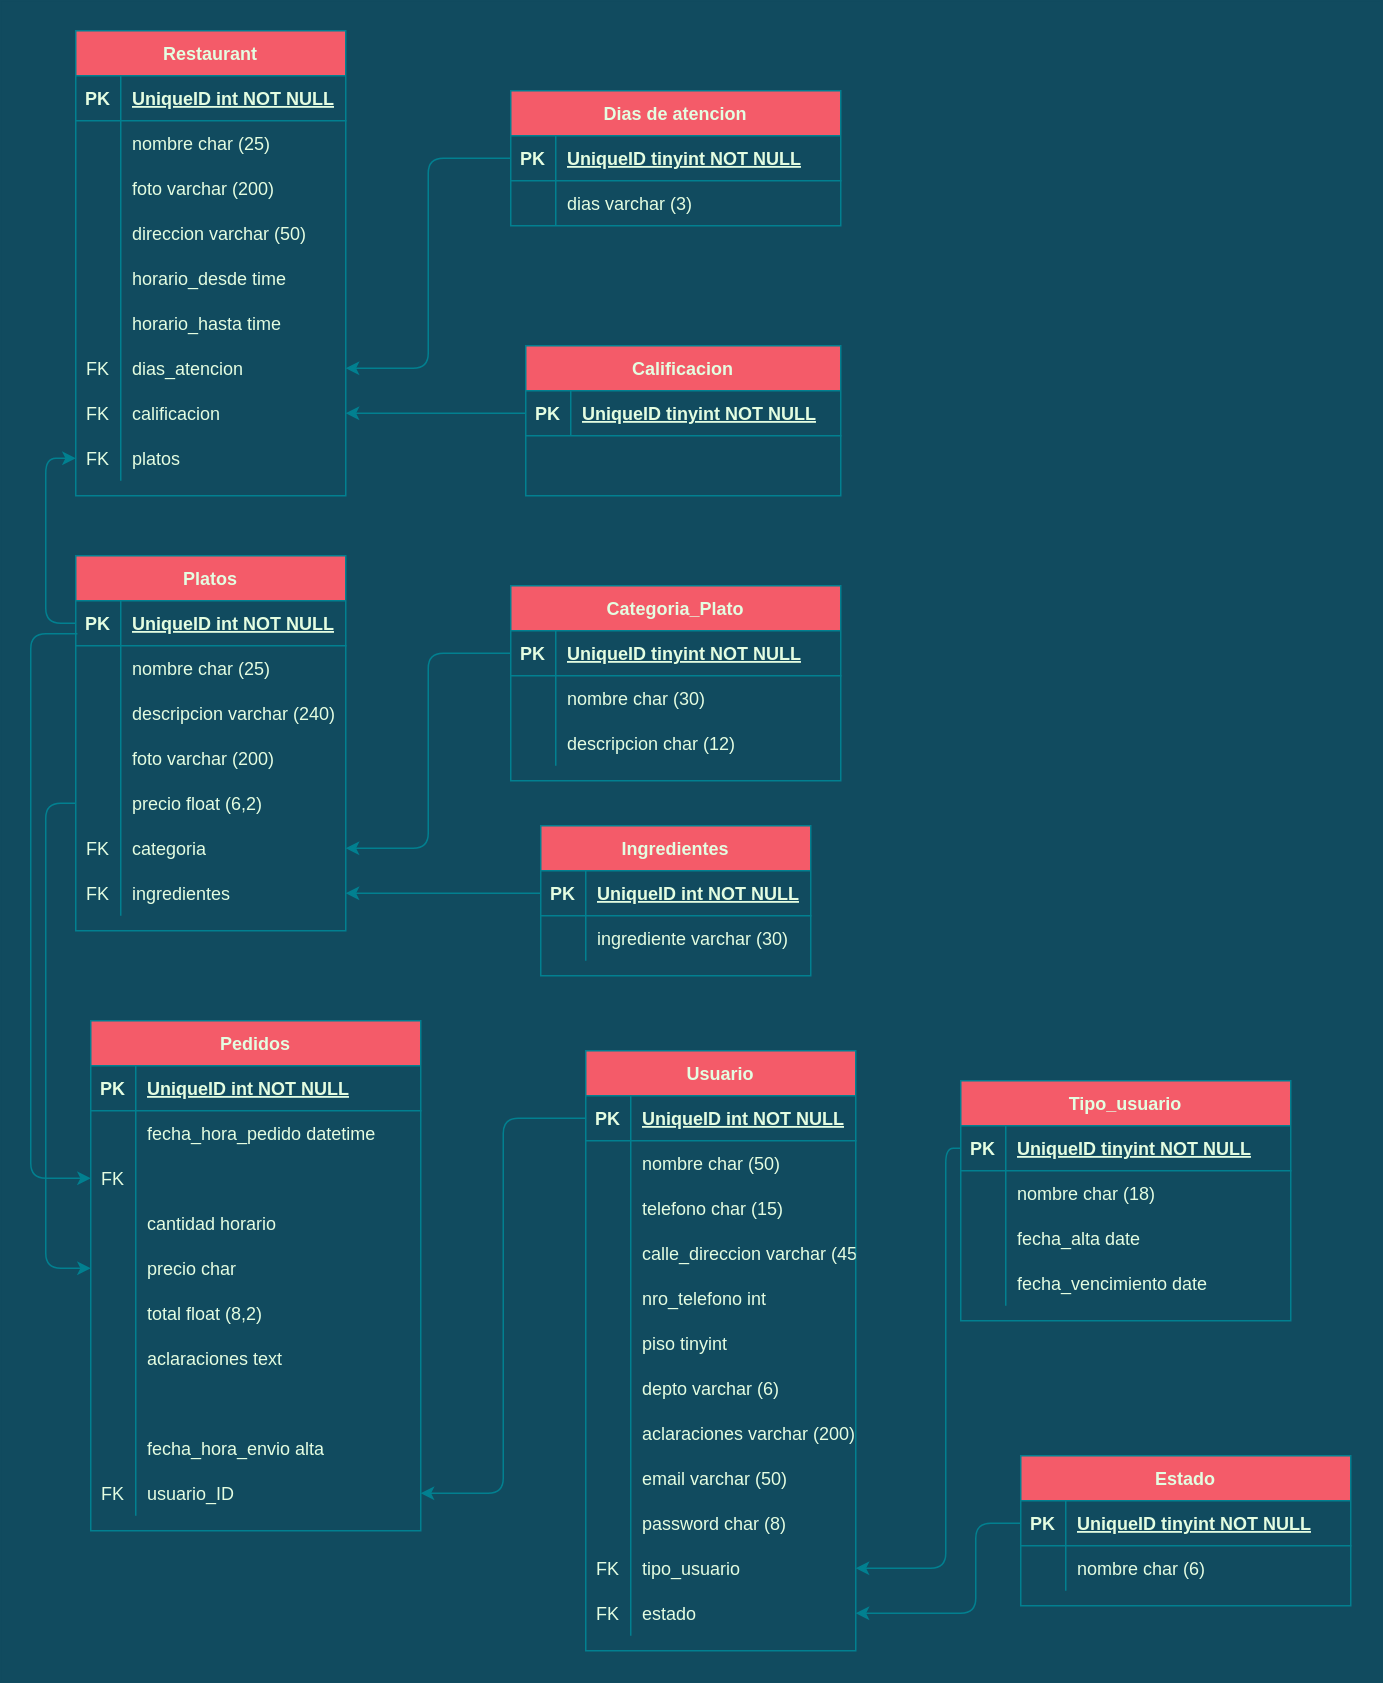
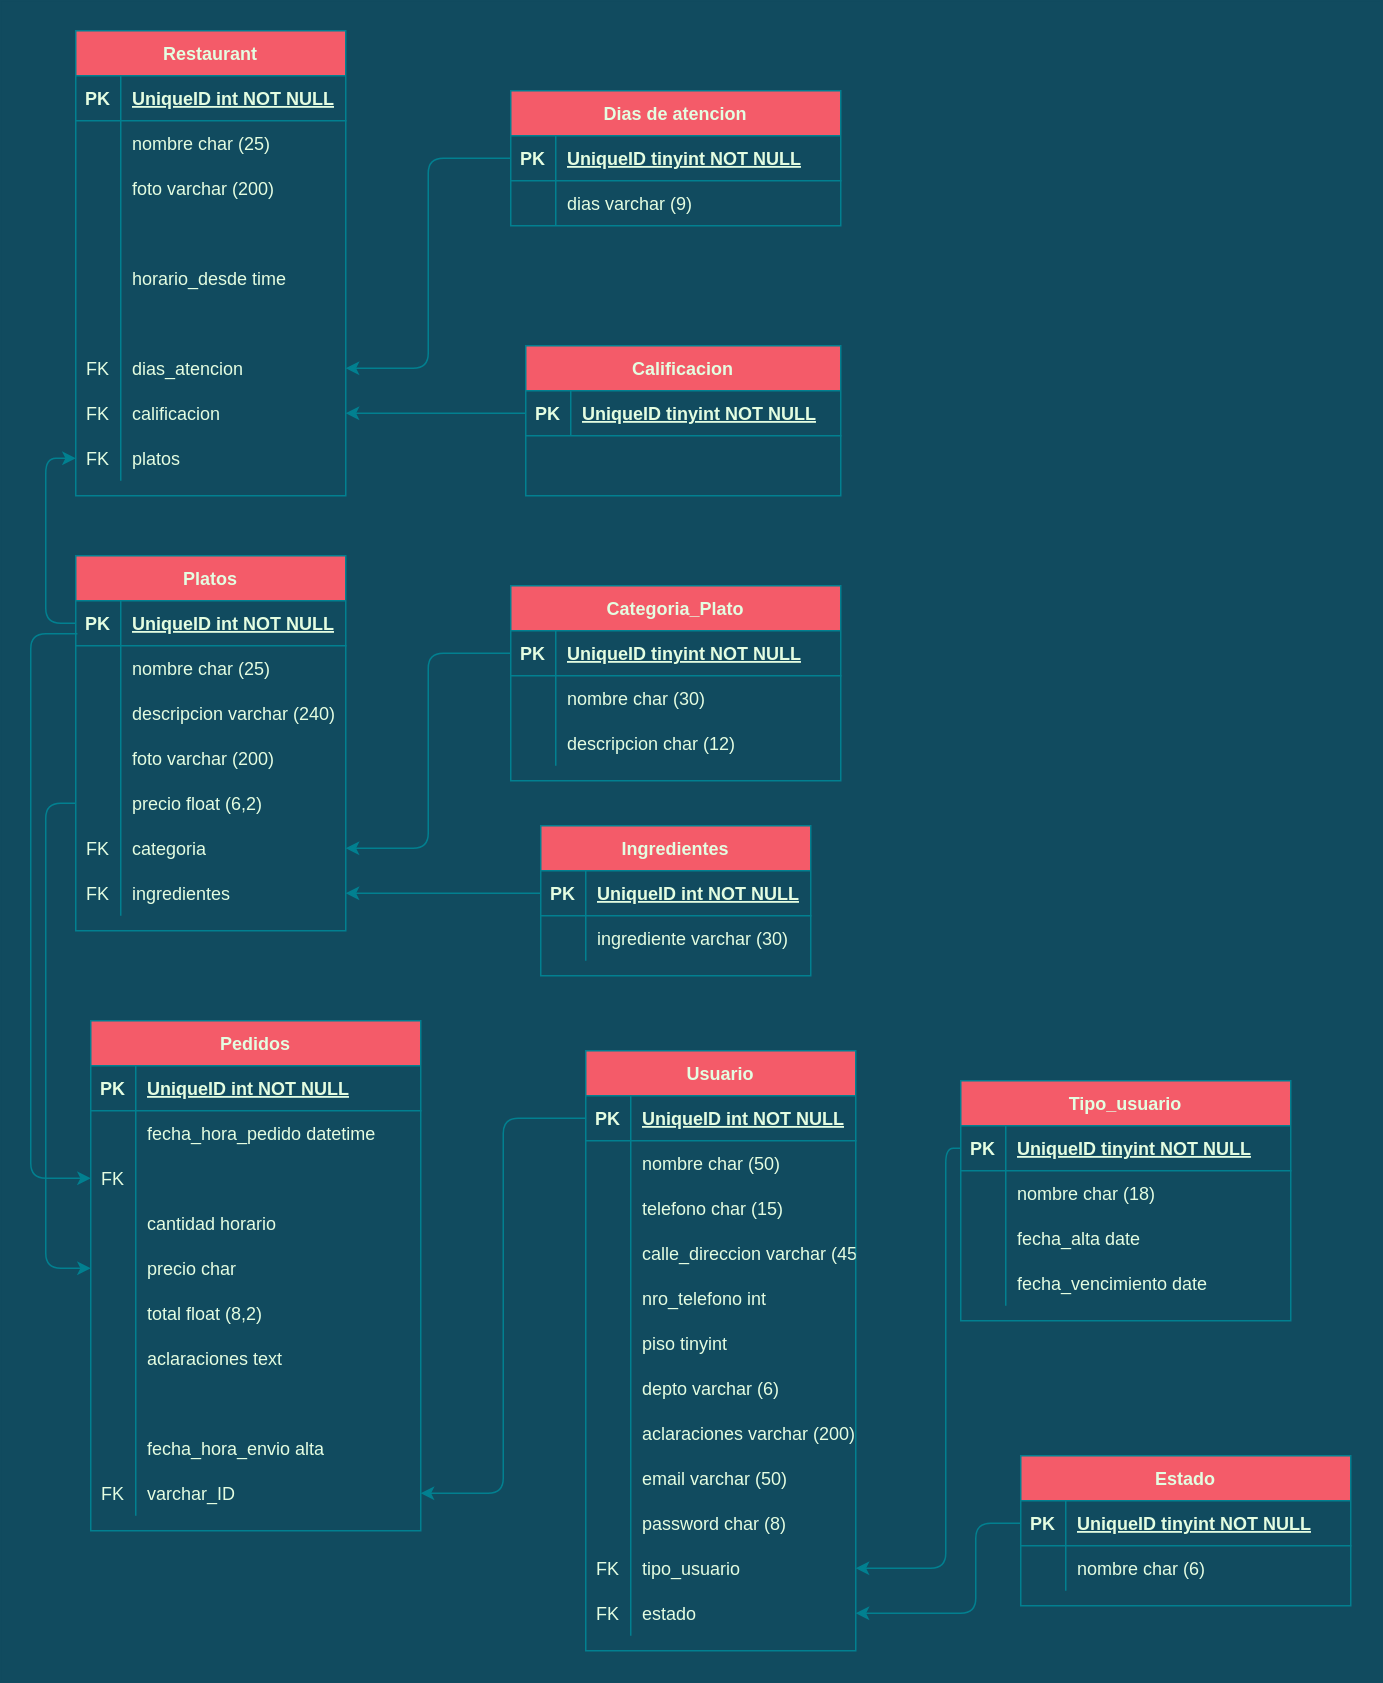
node "dias varchar (3)": label "dias varchar (3)" -> "dias varchar (9)"
node "direccion varchar (50)": removed
node "horario_hasta time": removed
node "usuario_ID": label "usuario_ID" -> "varchar_ID"
